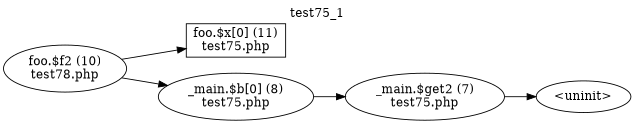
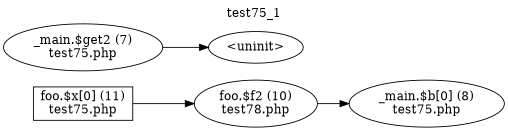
edge "foo.$f2 (10) test78.php" -> "foo.$x[0] (11) test75.php": reversed
edge "_main.$b[0] (8) test75.php" -> "_main.$get2 (7) test75.php": removed
